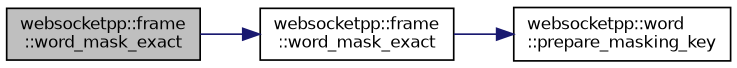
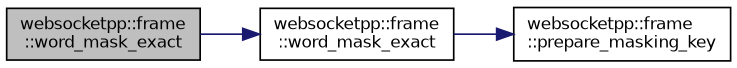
node "websocketpp::word ::prepare_masking_key": label "websocketpp::word ::prepare_masking_key" -> "websocketpp::frame ::prepare_masking_key"
